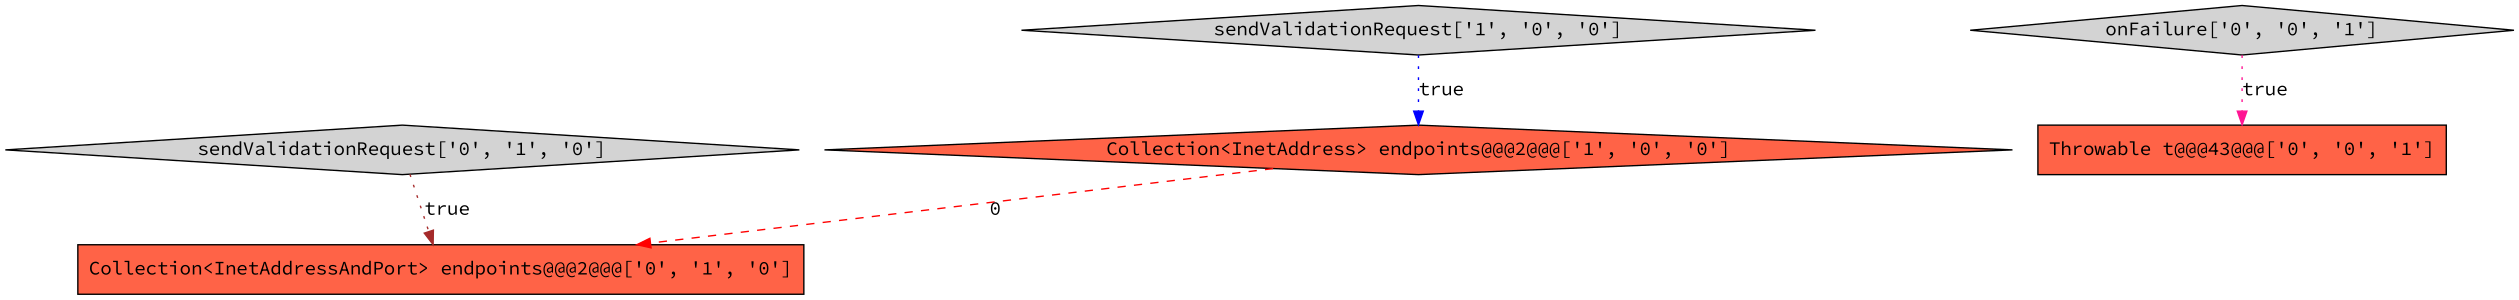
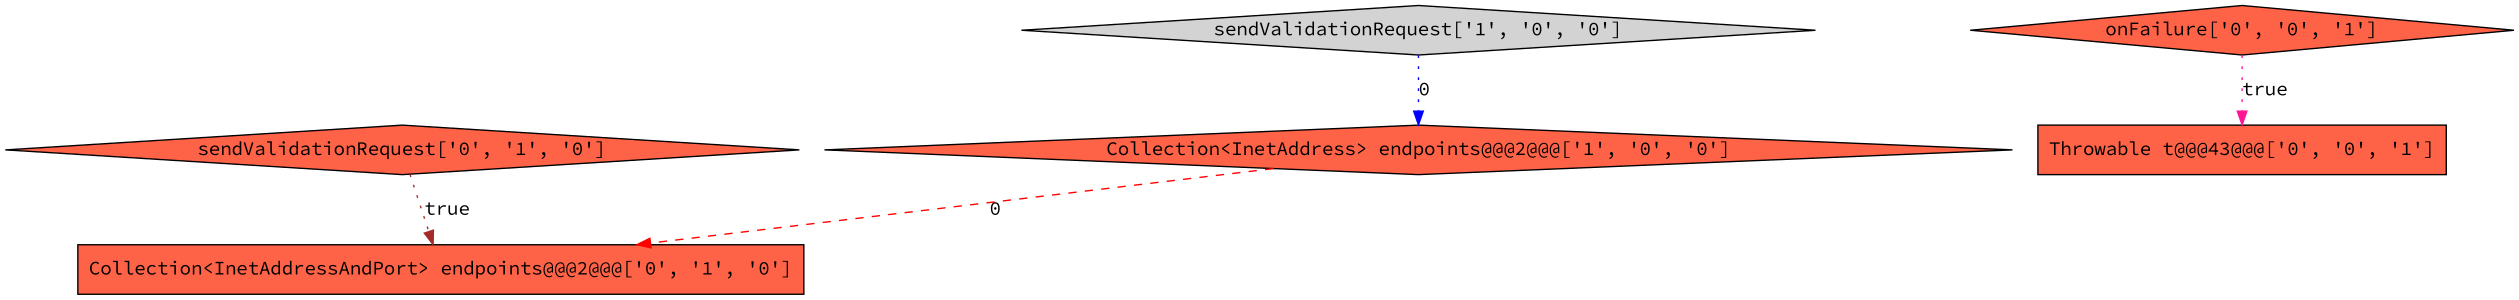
node "onFailure['0', '0', '1']": fillcolor lightgray -> tomato
edge "sendValidationRequest['1', '0', '0']" -> "Collection<InetAddress> endpoints@@@2@@@['1', '0', '0']": label "true" -> "0"
node "sendValidationRequest['0', '1', '0']": fillcolor lightgray -> tomato
